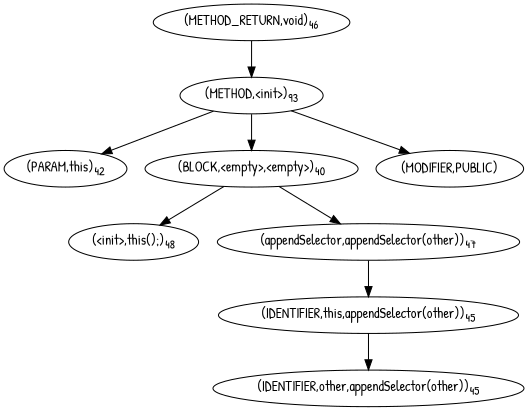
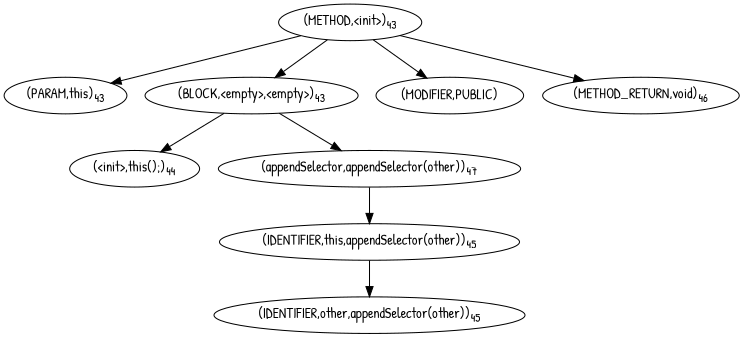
edge "(METHOD_RETURN,void)" -> "(METHOD,<init>)": reversed
node "(METHOD,<init>)": text "93" -> "43"
node "(PARAM,this)": text "42" -> "43"
node "(BLOCK,<empty>,<empty>)": text "40" -> "43"
node "(<init>,this();)": text "48" -> "44"
